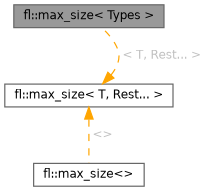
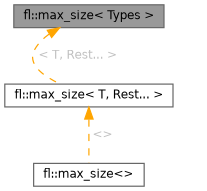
edge "fl::max_size< Types >" -> "fl::max_size< T, Rest... >": reversed
